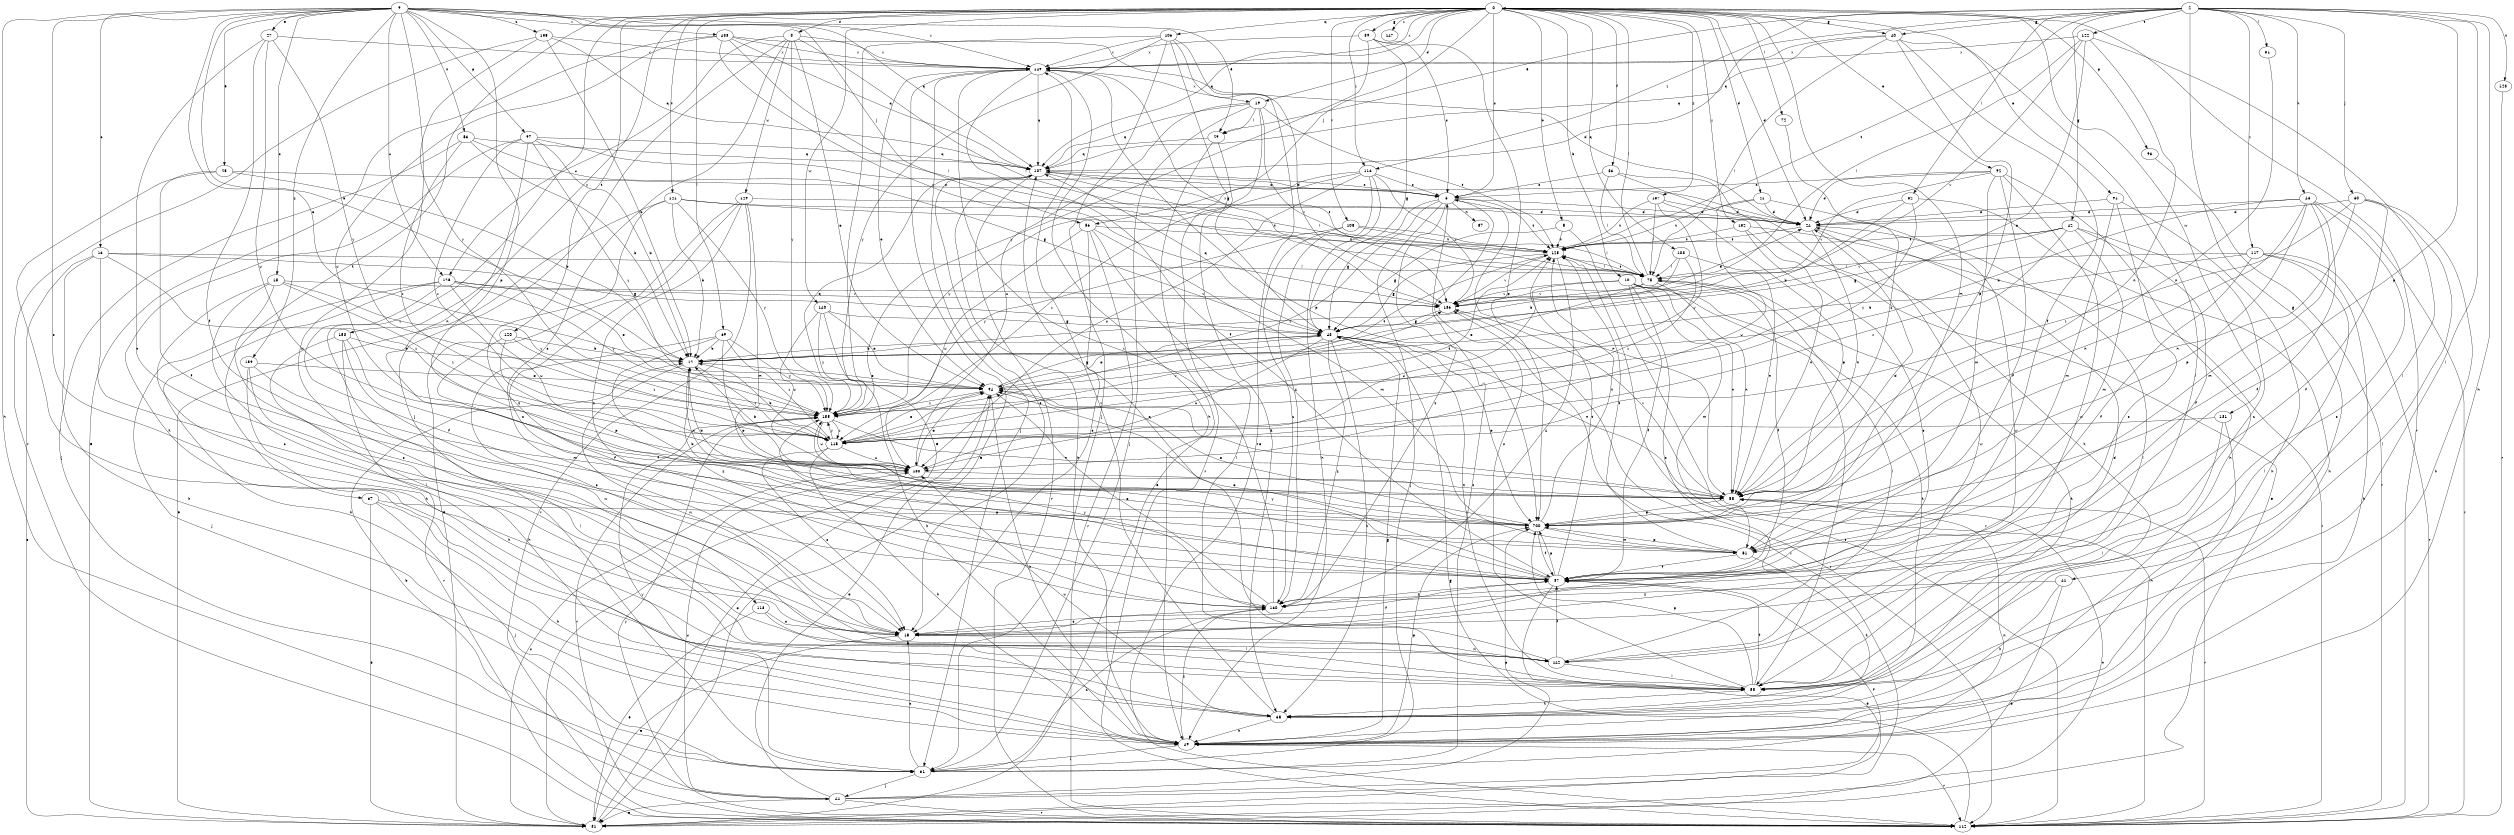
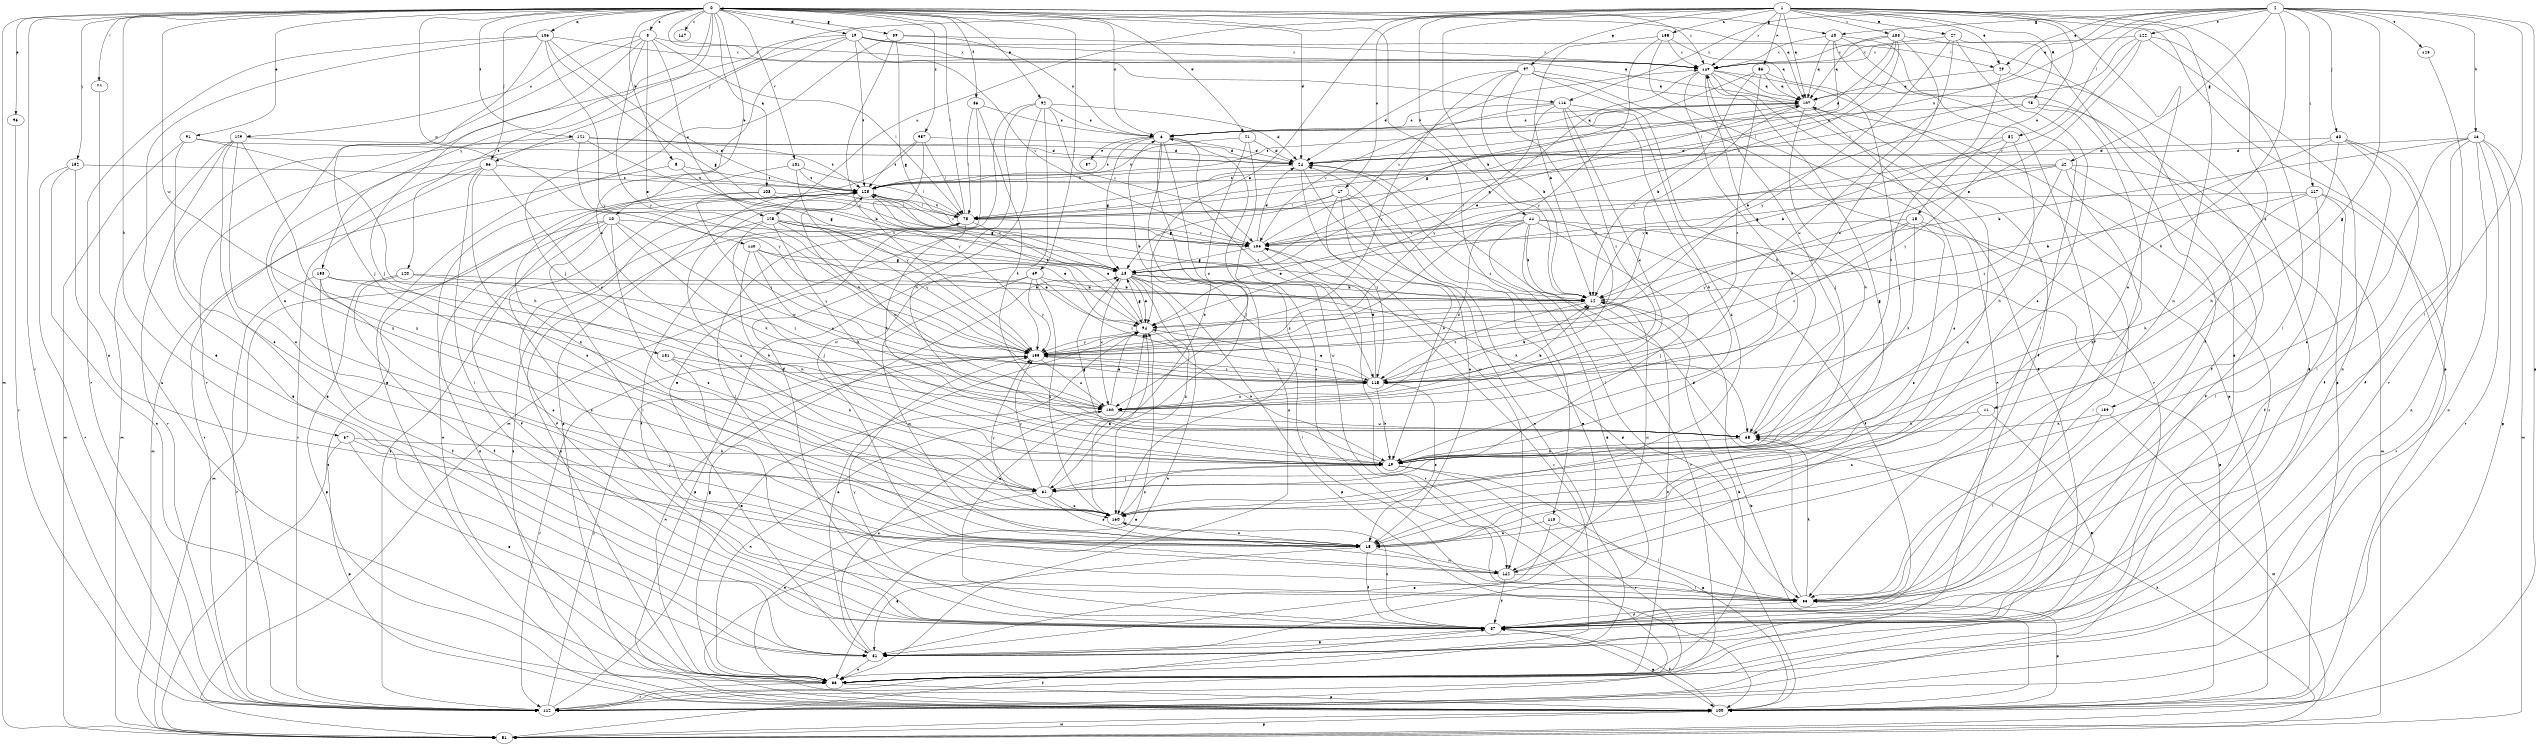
node "9": label "9" -> "1"
node "51": removed
edge "149" -> "19": reversed
node "157": label "157" -> "957"
node "108": label "108" -> "101"
node "16": label "16" -> "17"
edge "160" -> "149": label "x" -> "g"
edge "159" -> "94": removed, label "o"
node "700": label "700" -> "100"
edge "68" -> "130": reversed
edge "61" -> "44": reversed
